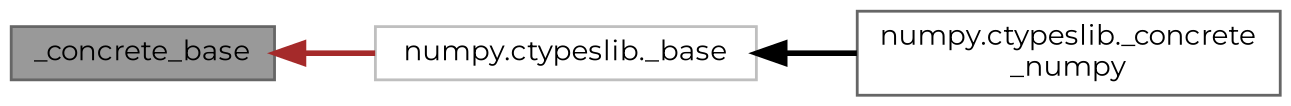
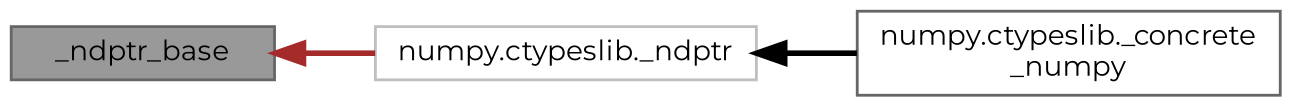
node "_concrete_base": label "_concrete_base" -> "_ndptr_base"
node "numpy.ctypeslib._base": label "numpy.ctypeslib._base" -> "numpy.ctypeslib._ndptr"
